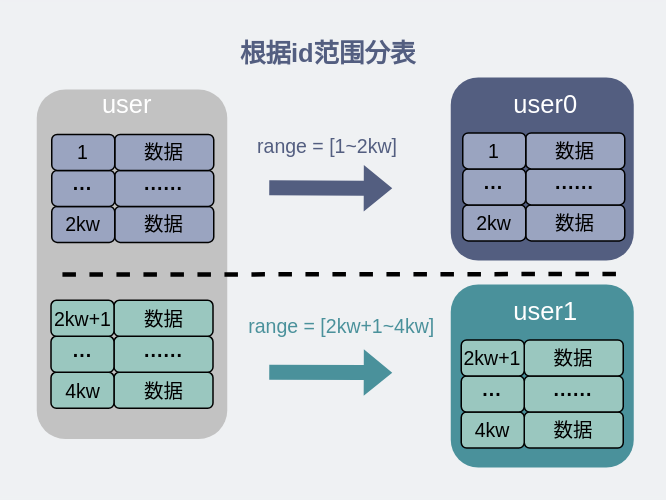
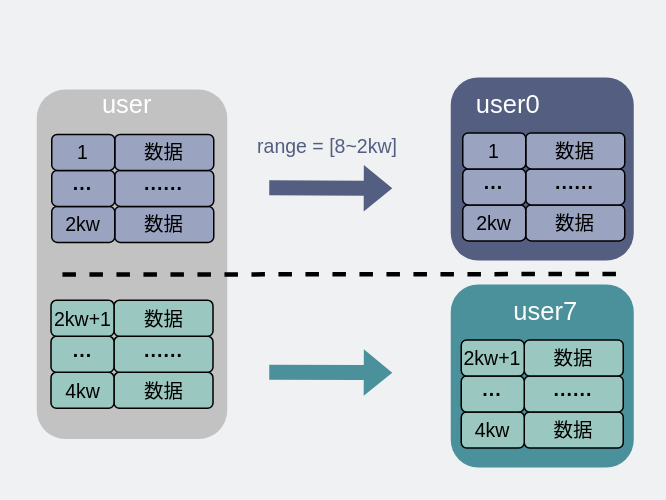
node "根据id范围分表": removed
node "user0": moved (546, 106) -> (509, 106)
node "range = [1~2kw]": label "range = [1~2kw]" -> "range = [8~2kw]"
node "user1": label "user1" -> "user7"
node "range = [2kw+1~4kw]": removed
